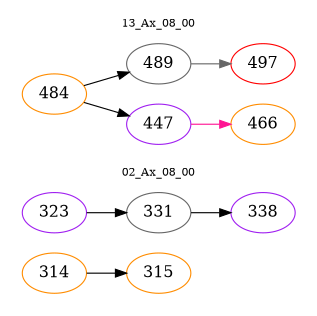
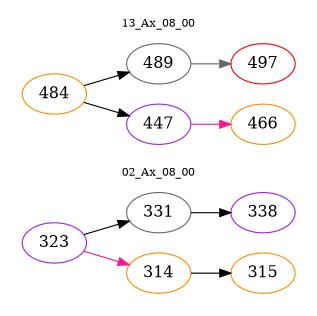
edge "323" -> "314": added
